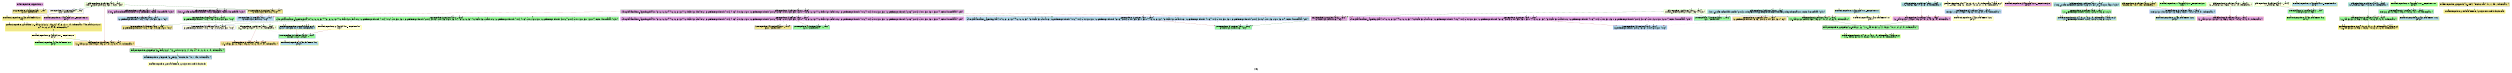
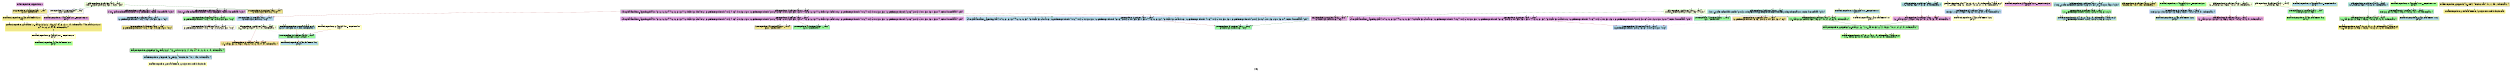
node "GepVFGNode ID: 32 GepStmt: [Var78 <-- Var20]": removed
node "LoadVFGNode ID: 35 LoadStmt: [Var34 <-- Var4]": removed
